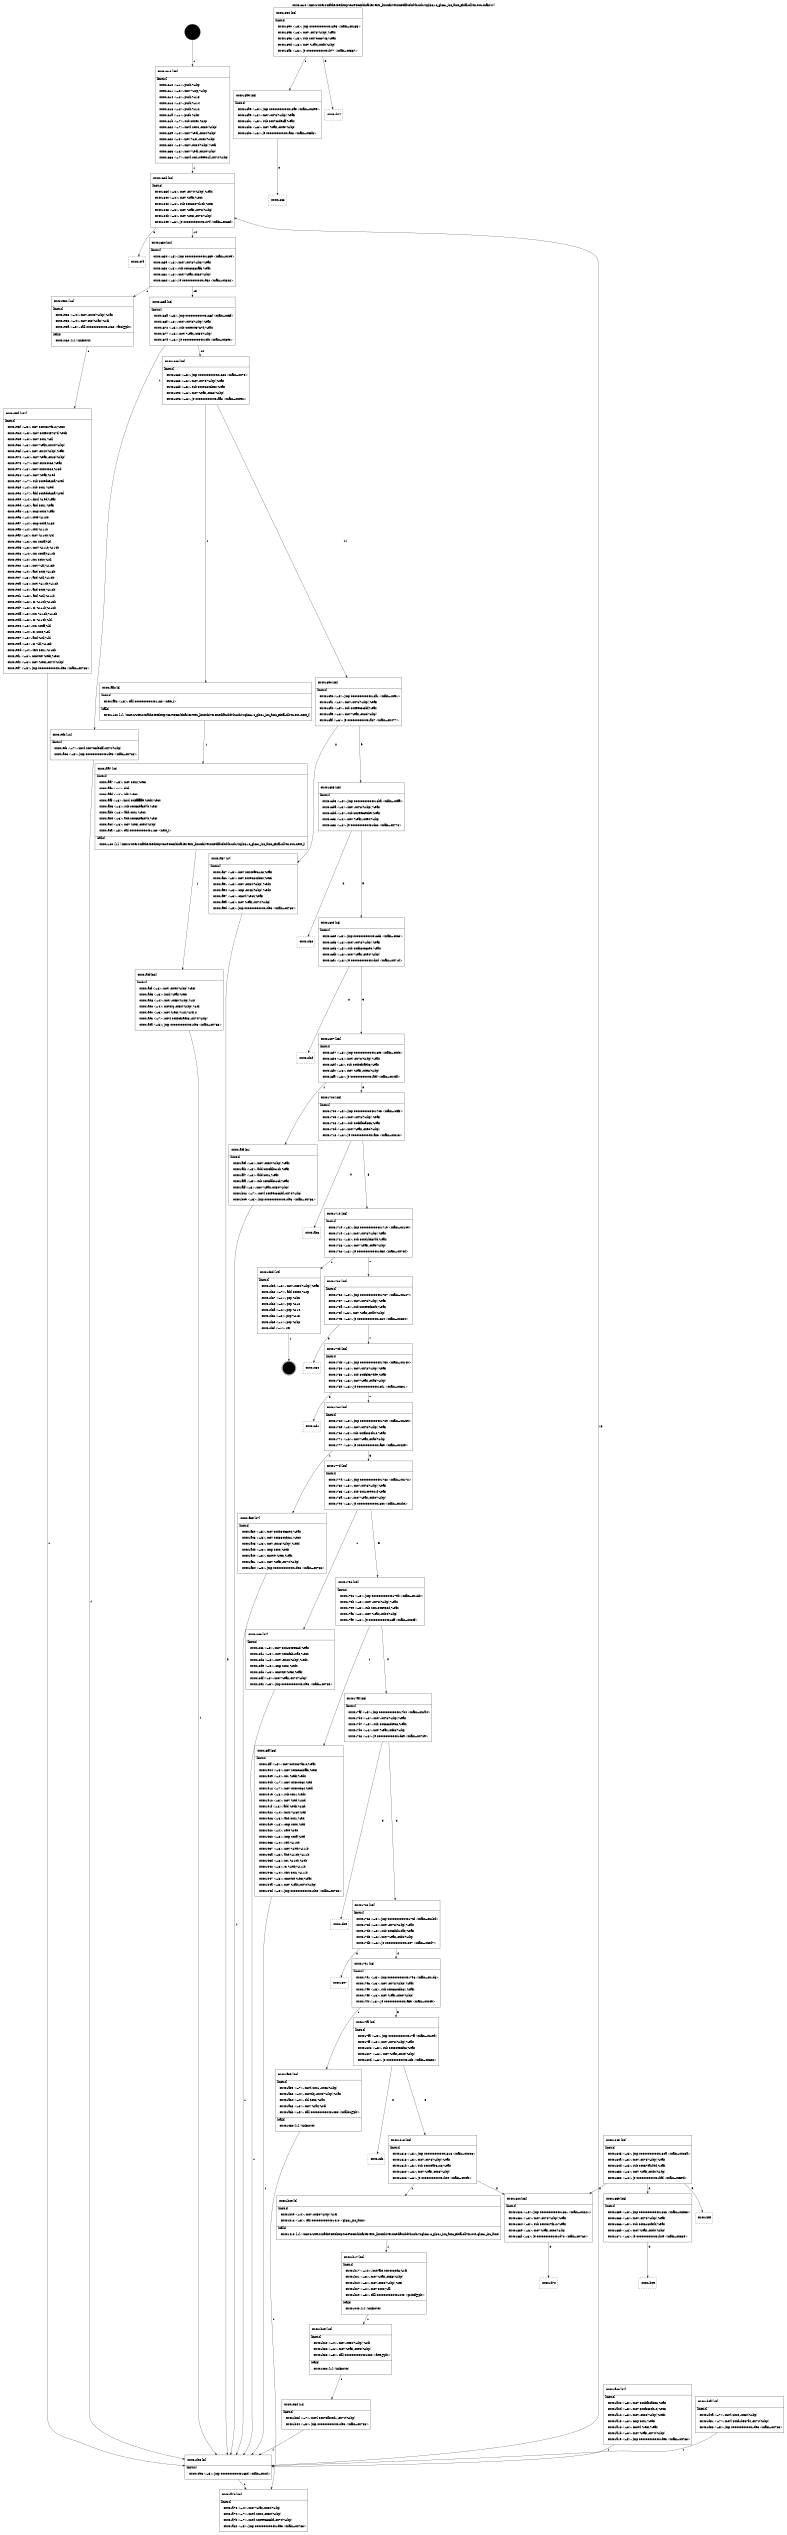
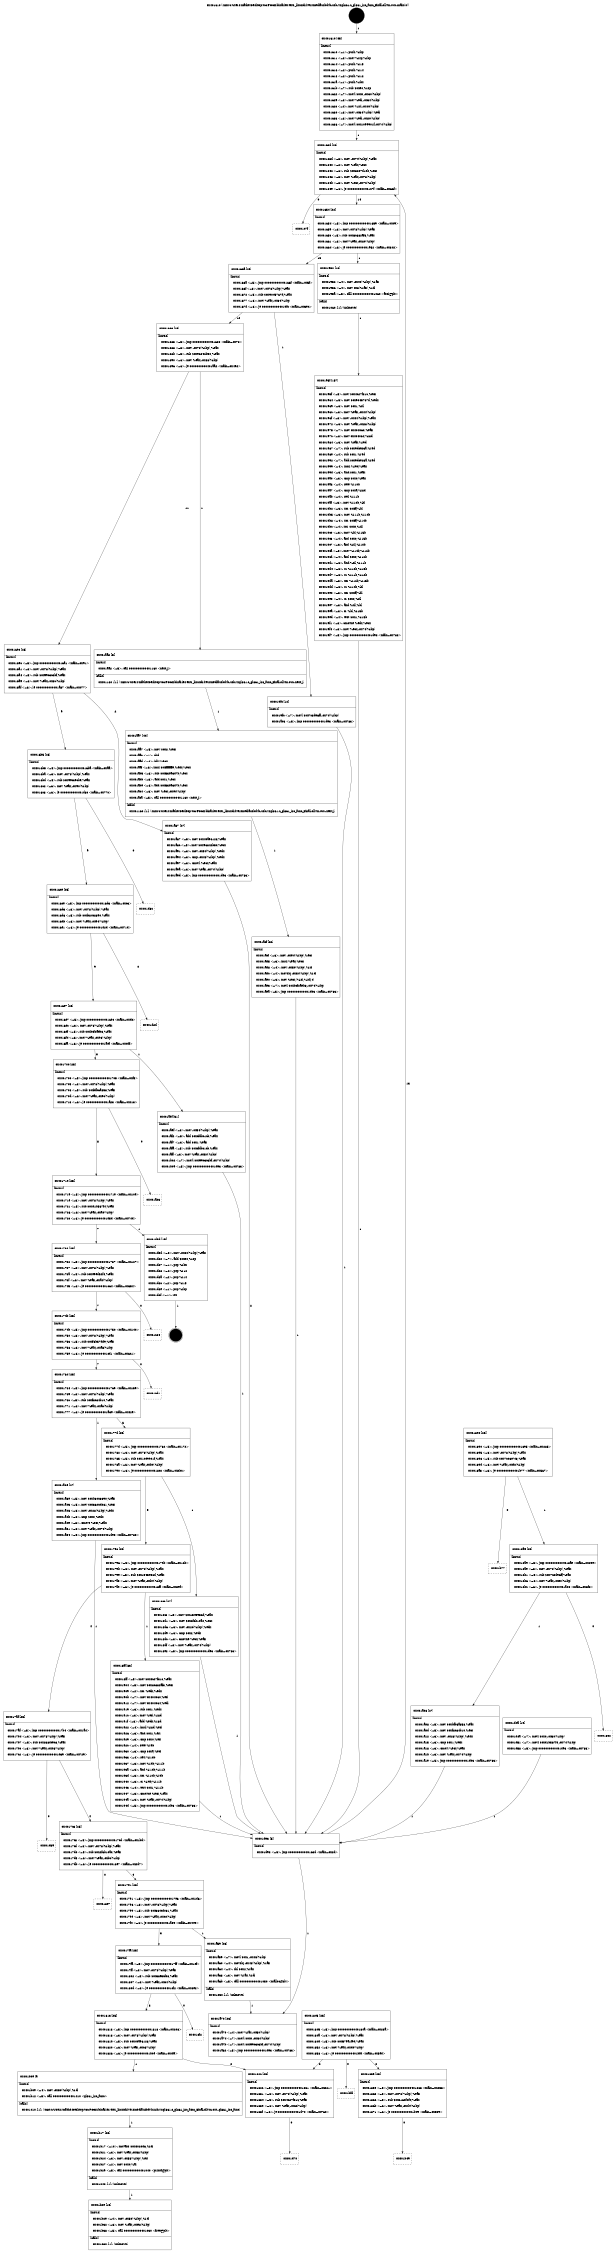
edge "0x4018a9 [25]" -> "0x401a08 [27]": added, label "1"
node "0x401b3d [12]": removed
